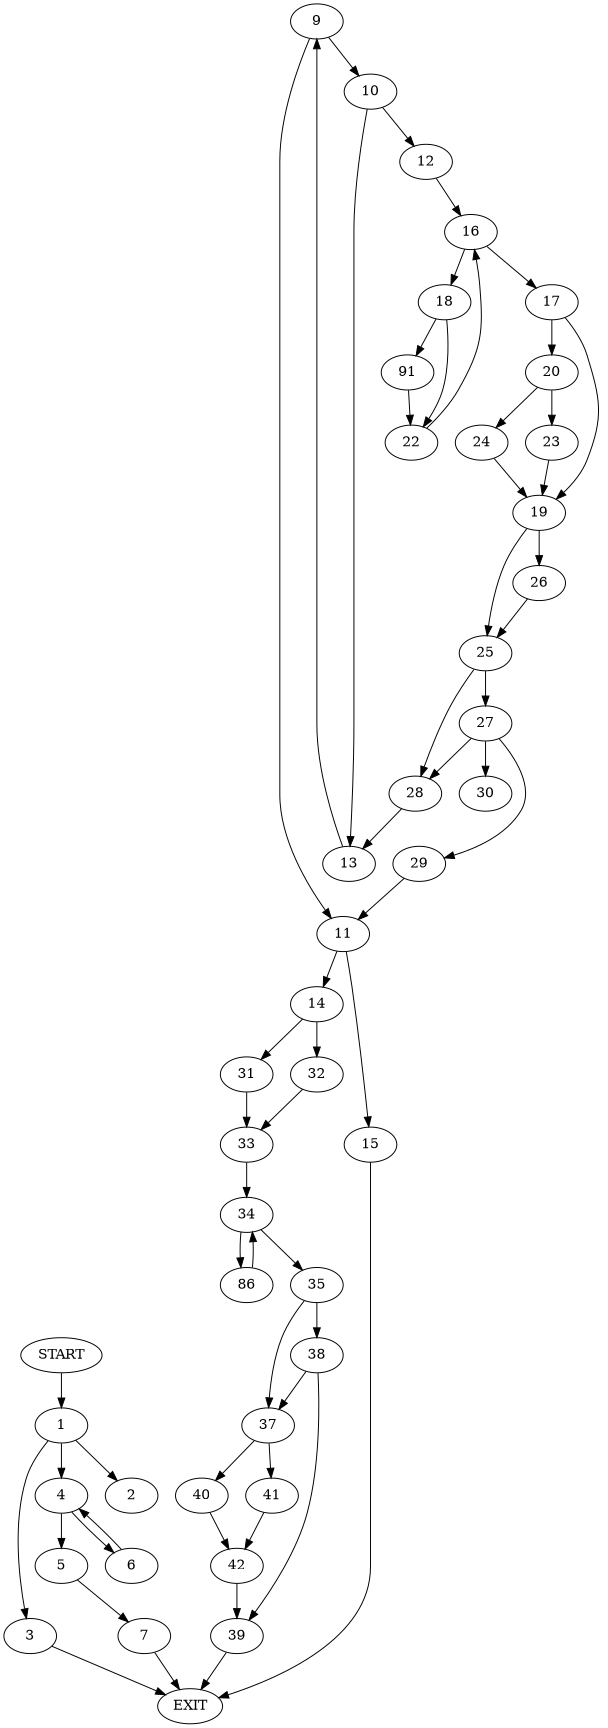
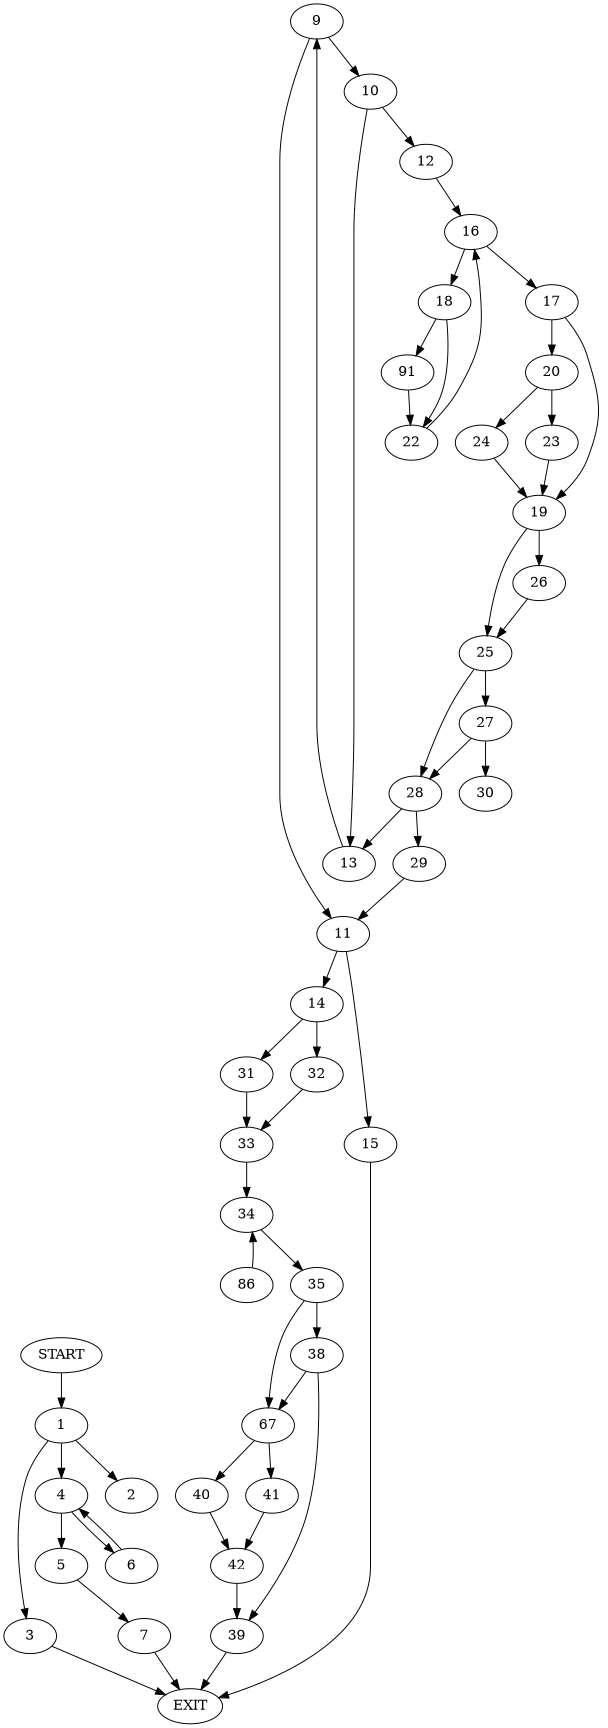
edge "27" -> "29": now "28" -> "29"
edge "34" -> "86": removed
node "37": label "37" -> "67"
